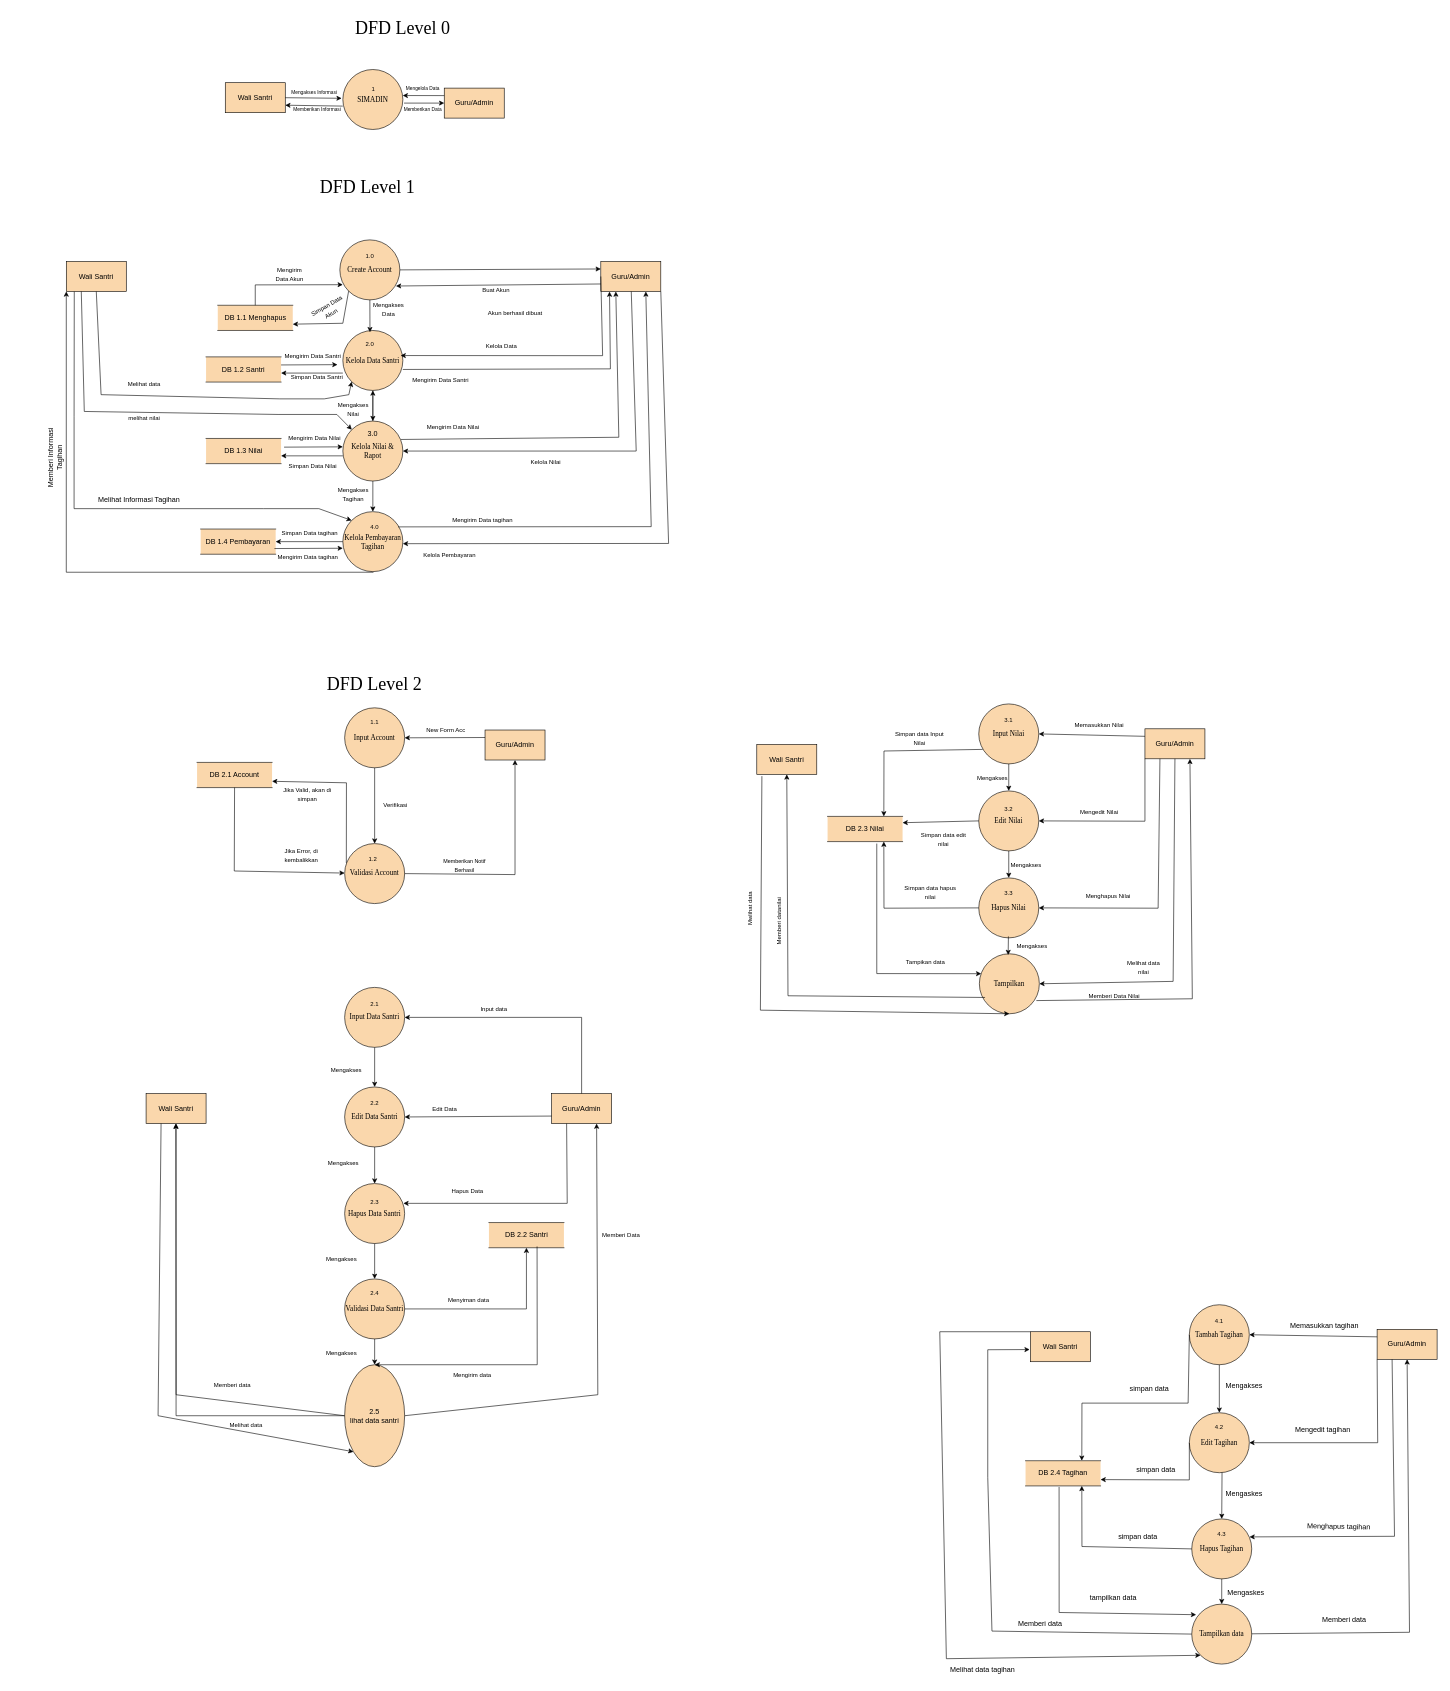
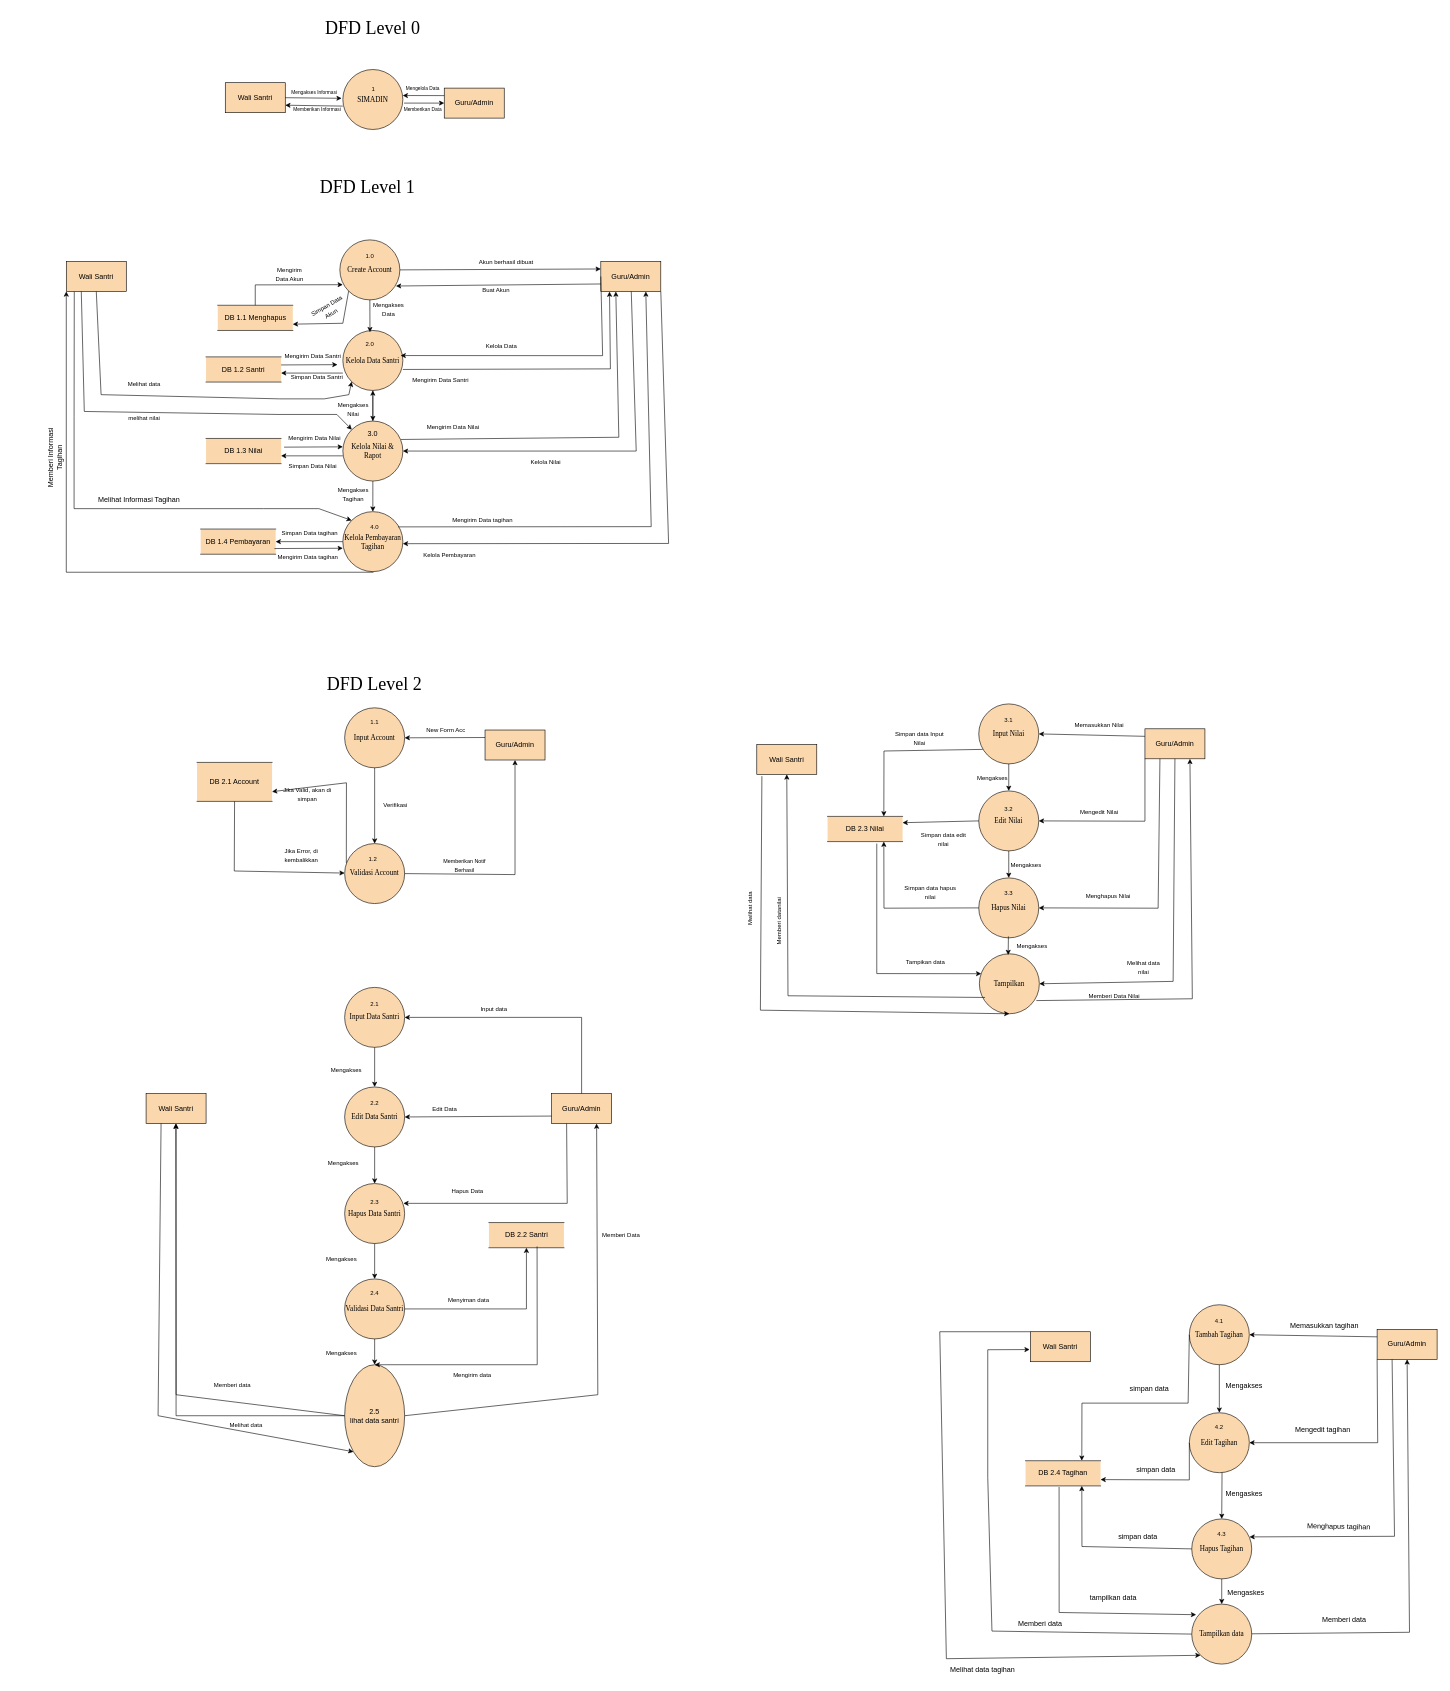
node "DFD Level 0": moved (403, 27) -> (373, 27)
node "Akun berhasil dibuat": moved (515, 312) -> (506, 261)
node "DB 2.1 Account": size 75x25 -> 75x39
